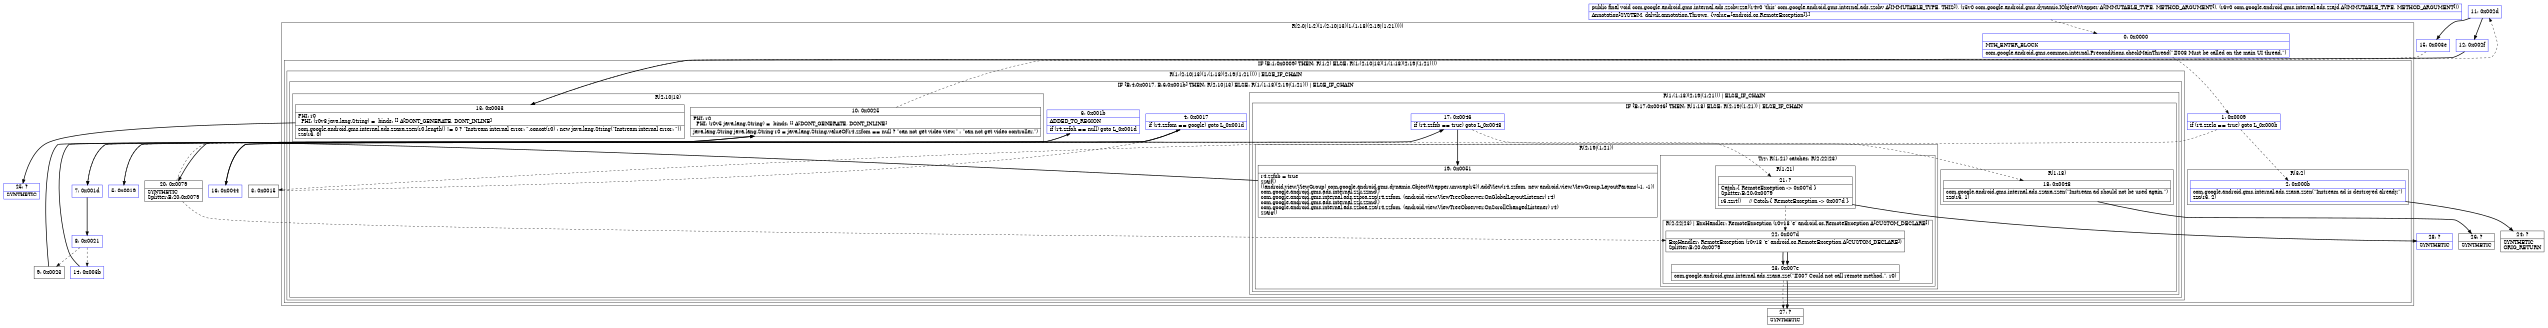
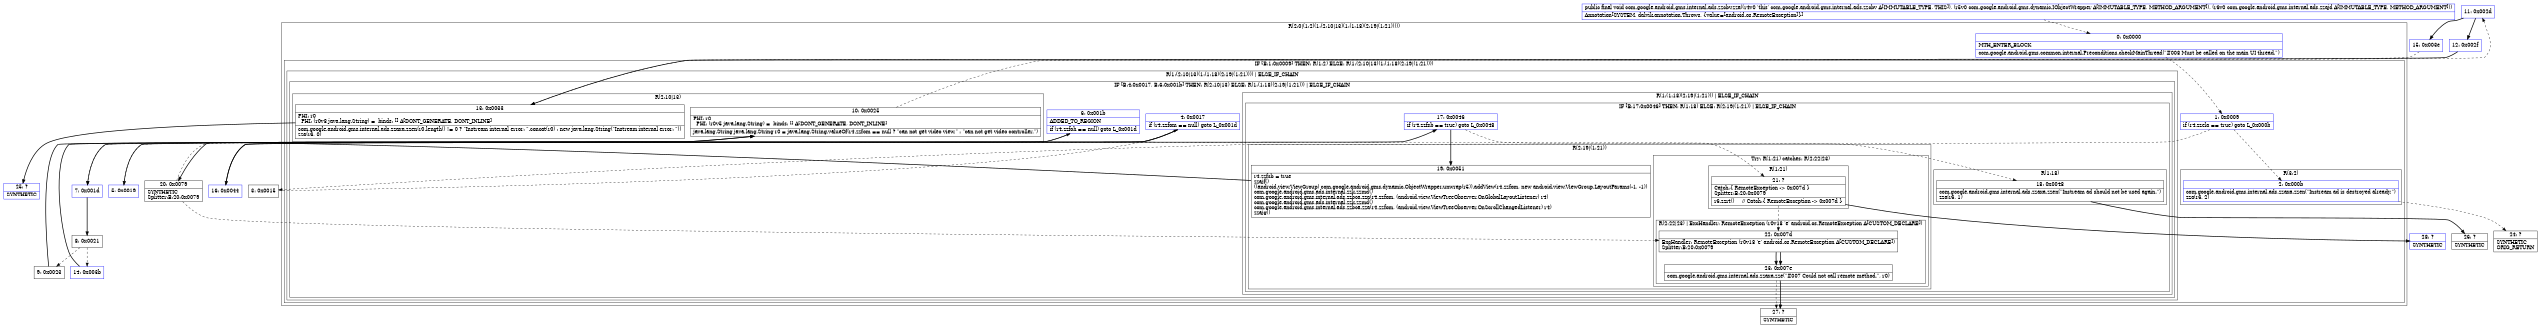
node "4: 0x0017": text "if (r4.zzfom == google) goto L_0x001d" -> "if (r4.zzfom == null) goto L_0x001d"
edge "2: 0x000b" -> "24: ?": style bold -> dashed
node "8: 0x0021": color blue -> black
